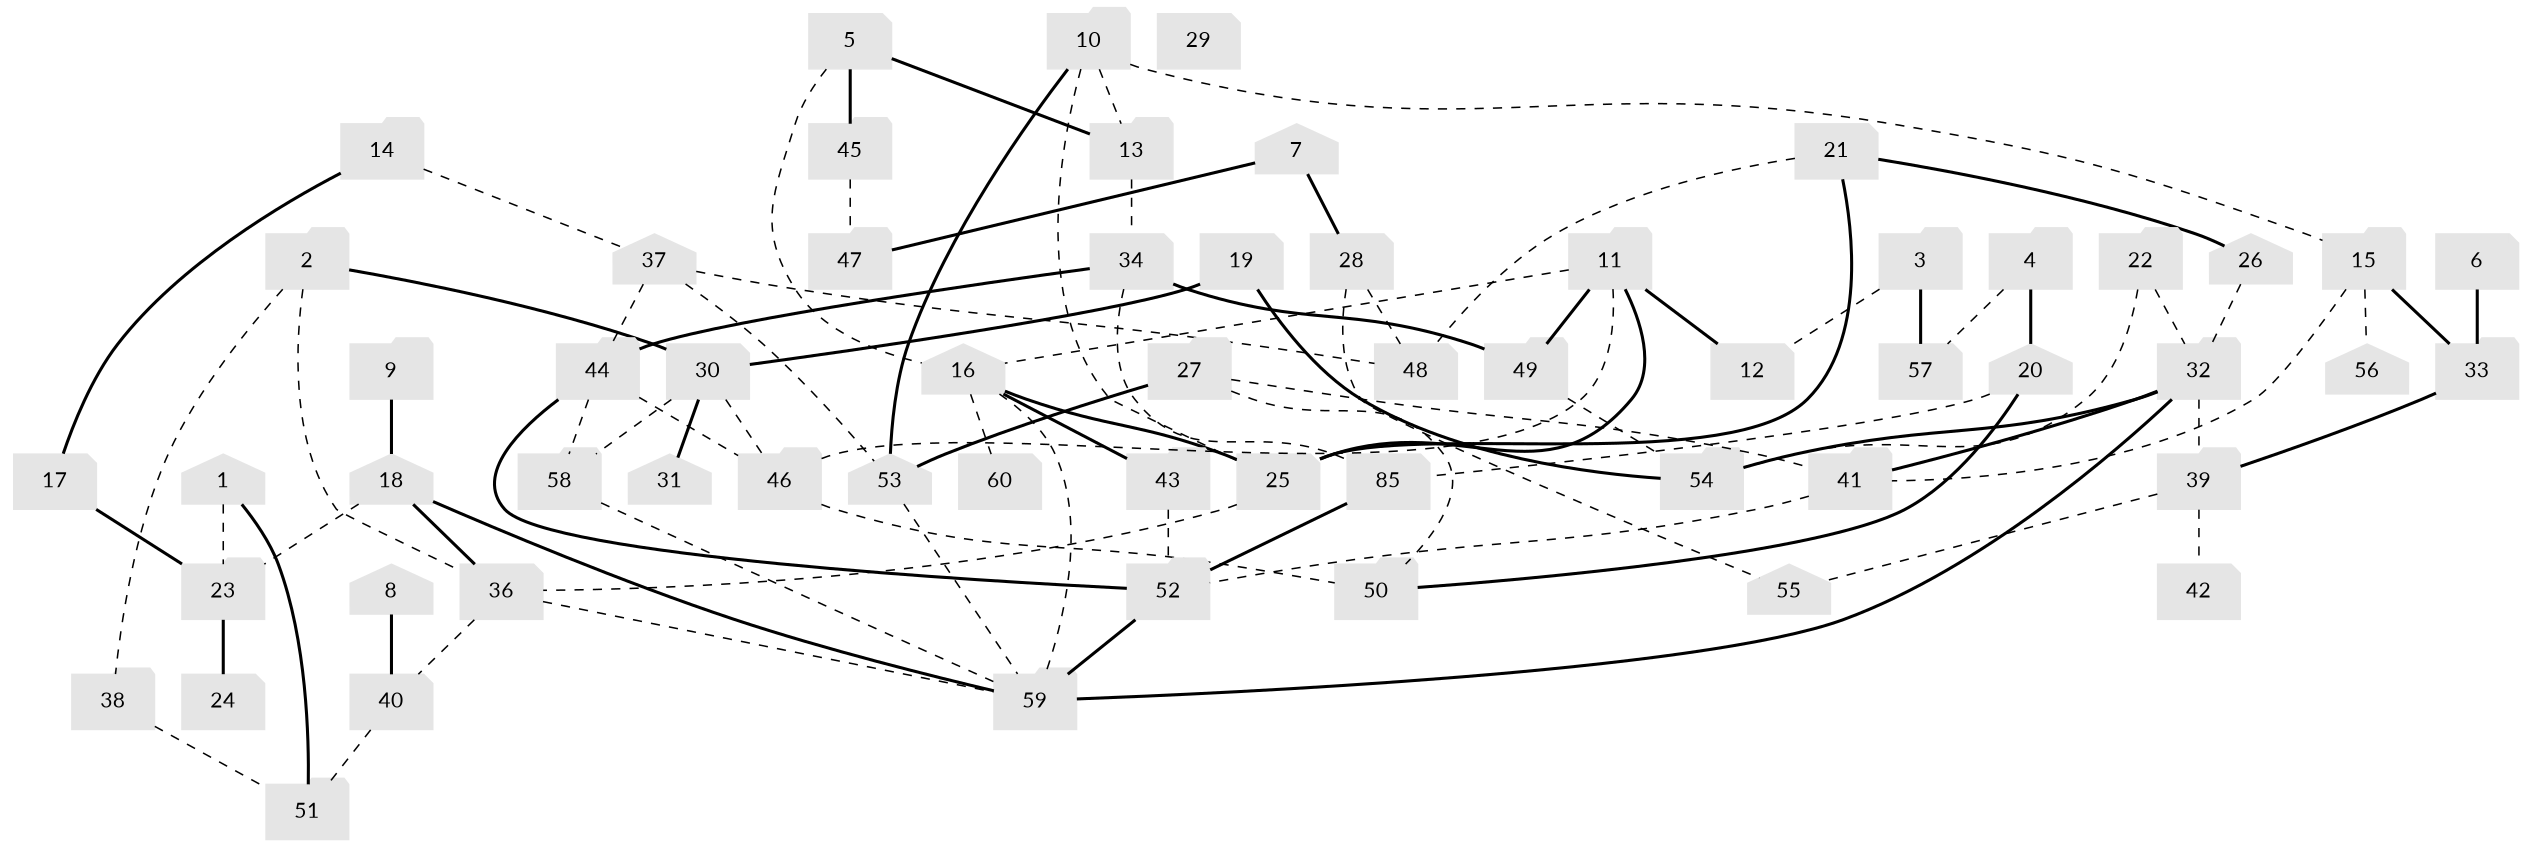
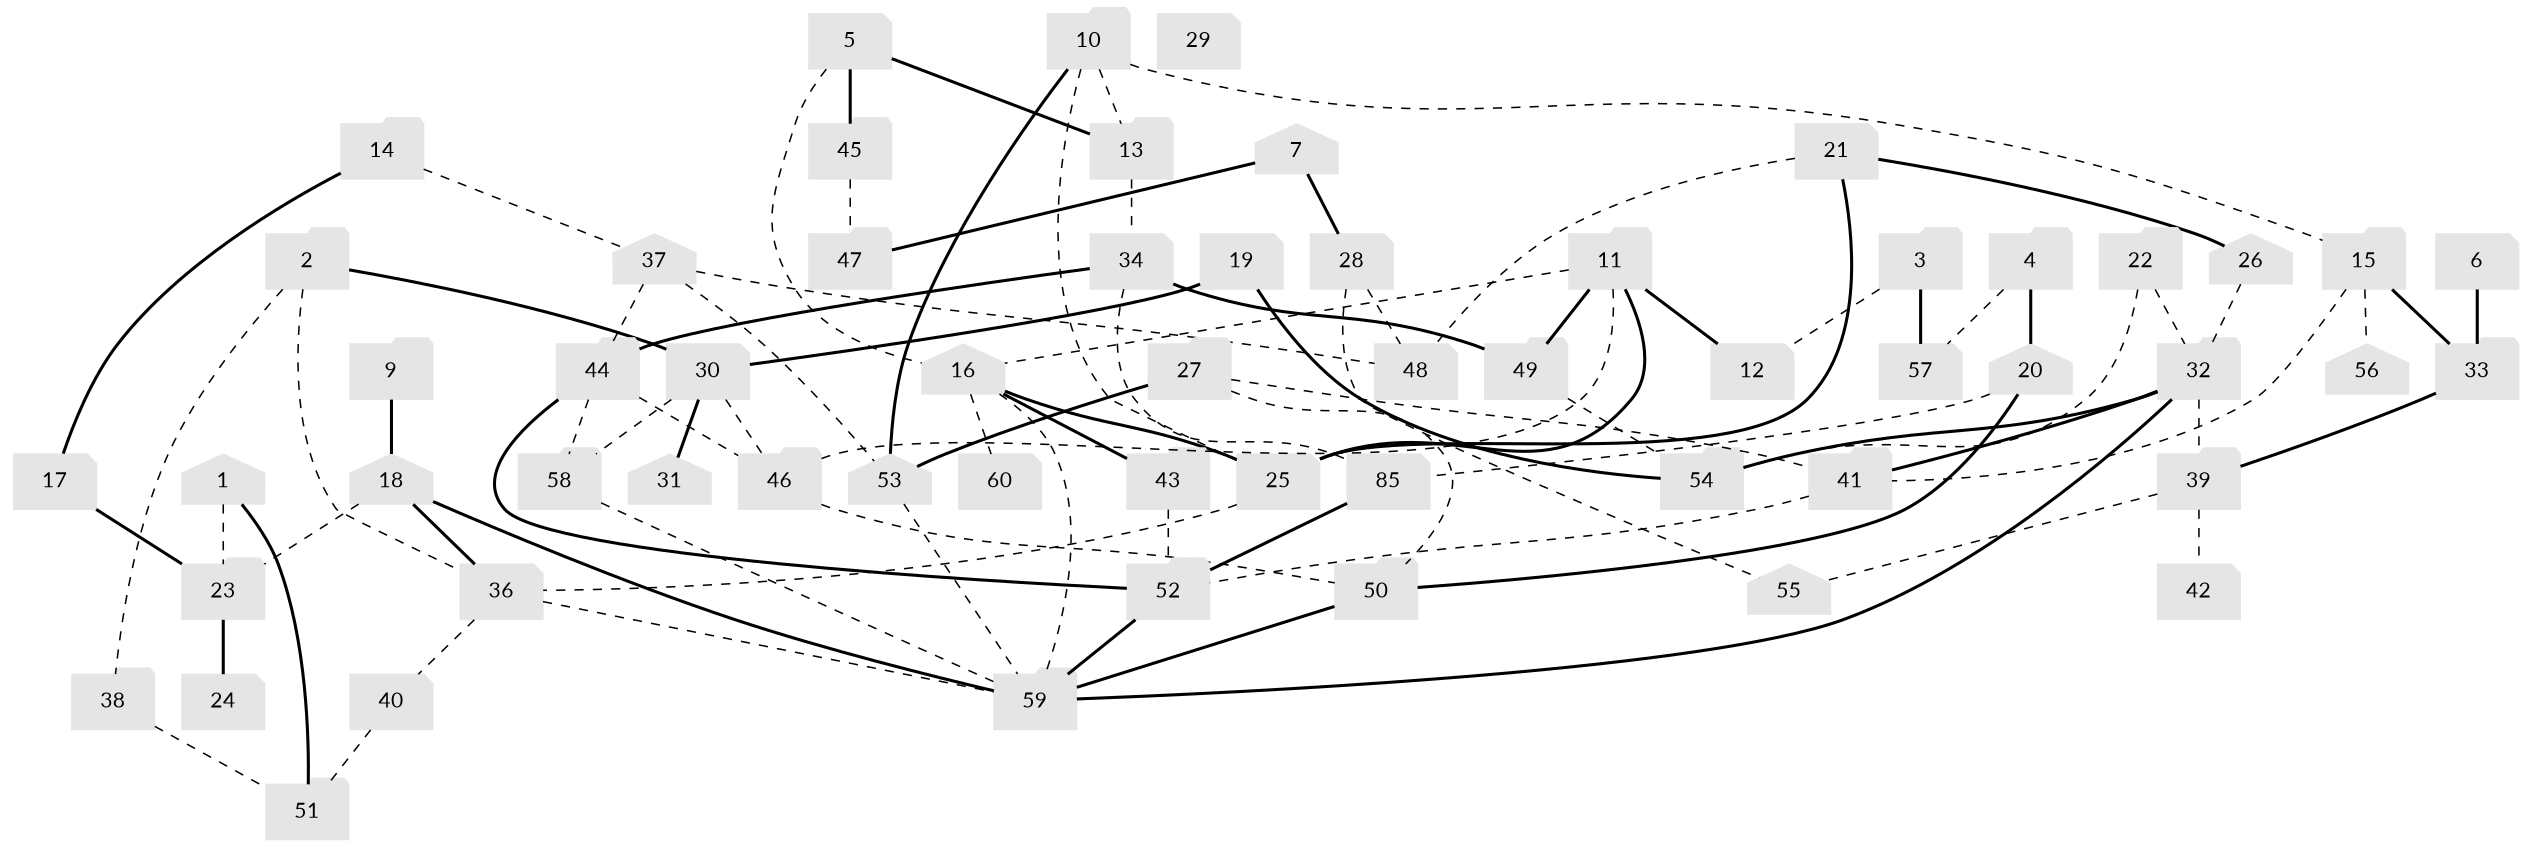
node "8": removed
edge "50" -- "59": added
